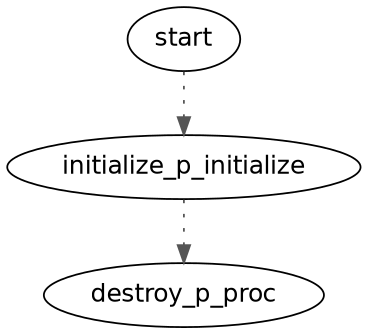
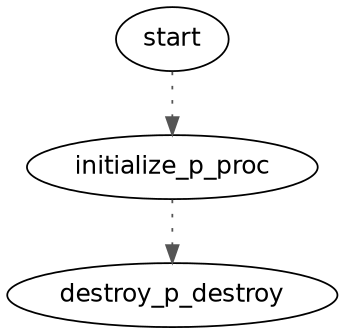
node "initialize_p_initialize": label "initialize_p_initialize" -> "initialize_p_proc"
node "destroy_p_proc": label "destroy_p_proc" -> "destroy_p_destroy"
